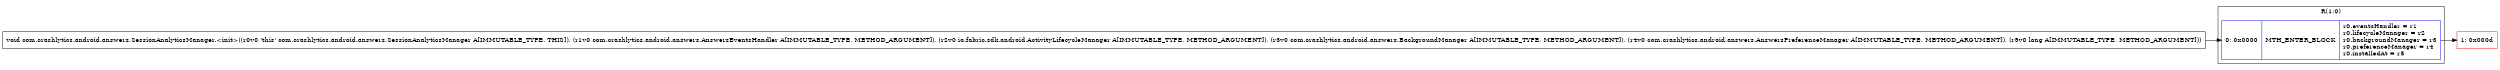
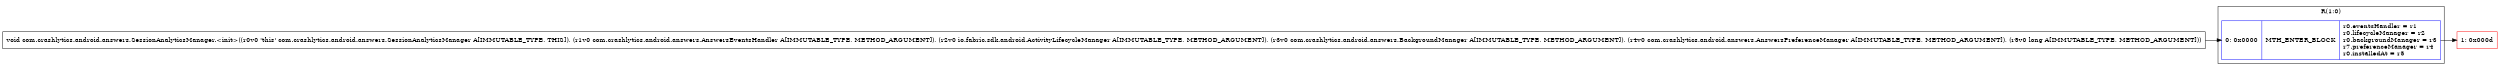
node "0: 0x0000": text "r0.preferenceManager = r4" -> "r7.preferenceManager = r4"
